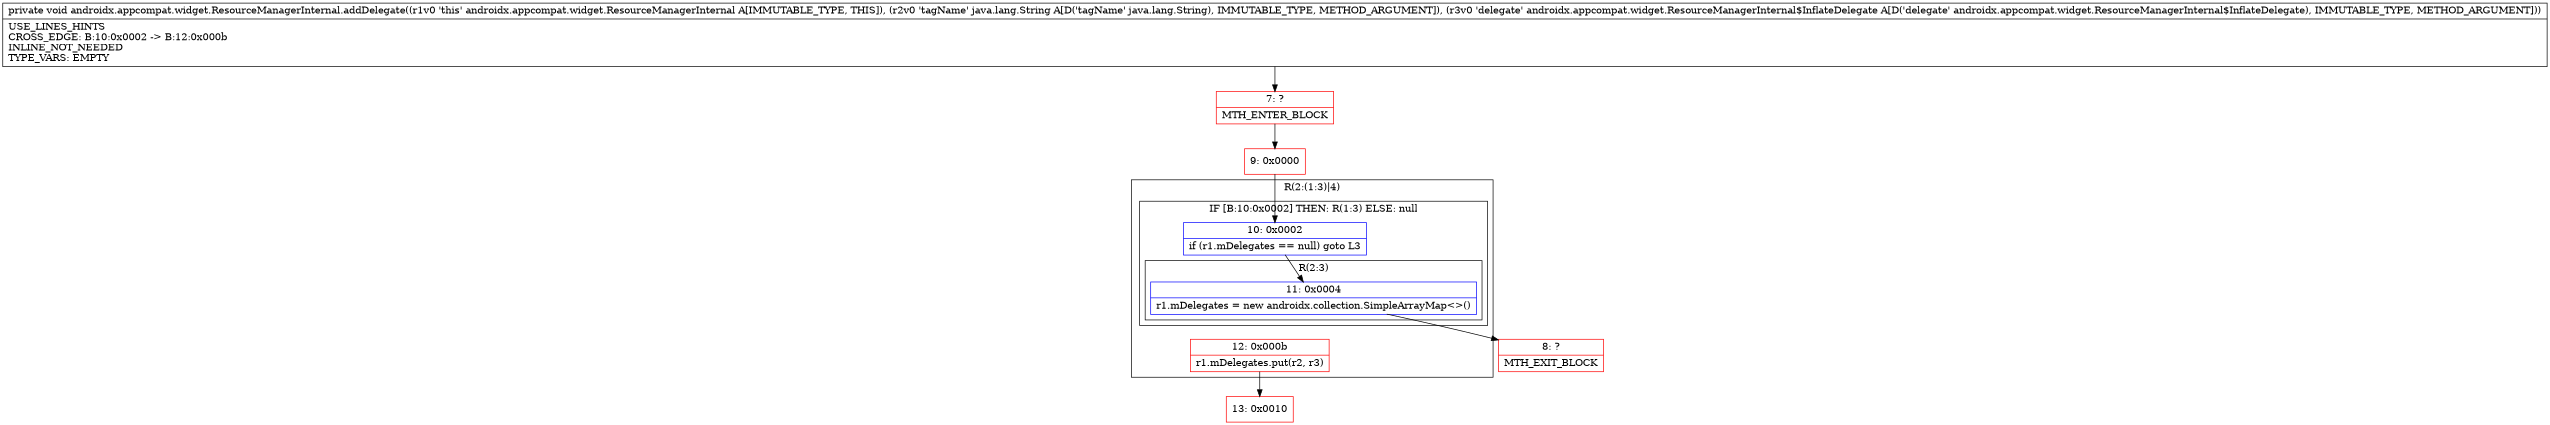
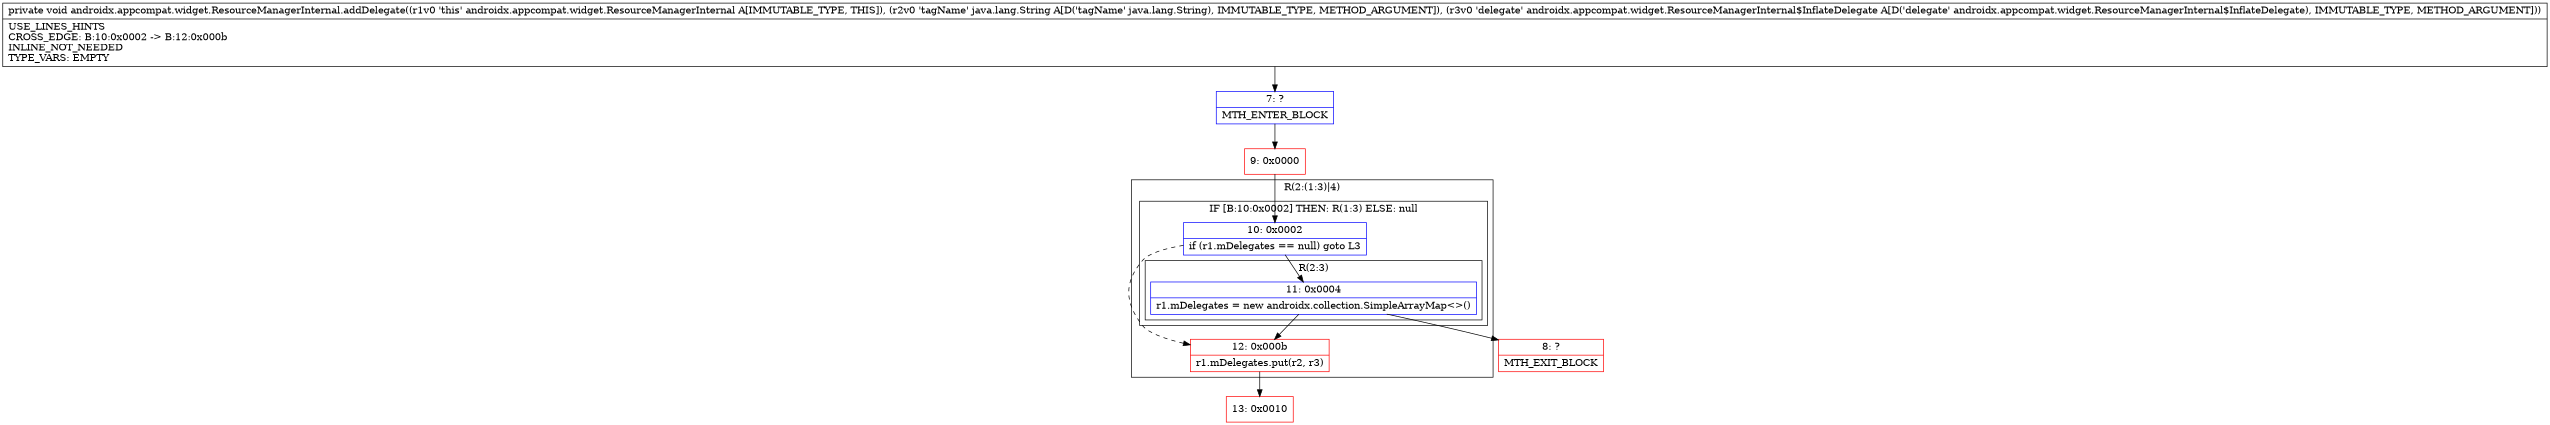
node "7: ?": color red -> blue
edge "10: 0x0002" -> "12: 0x000b": added
edge "11: 0x0004" -> "12: 0x000b": added
